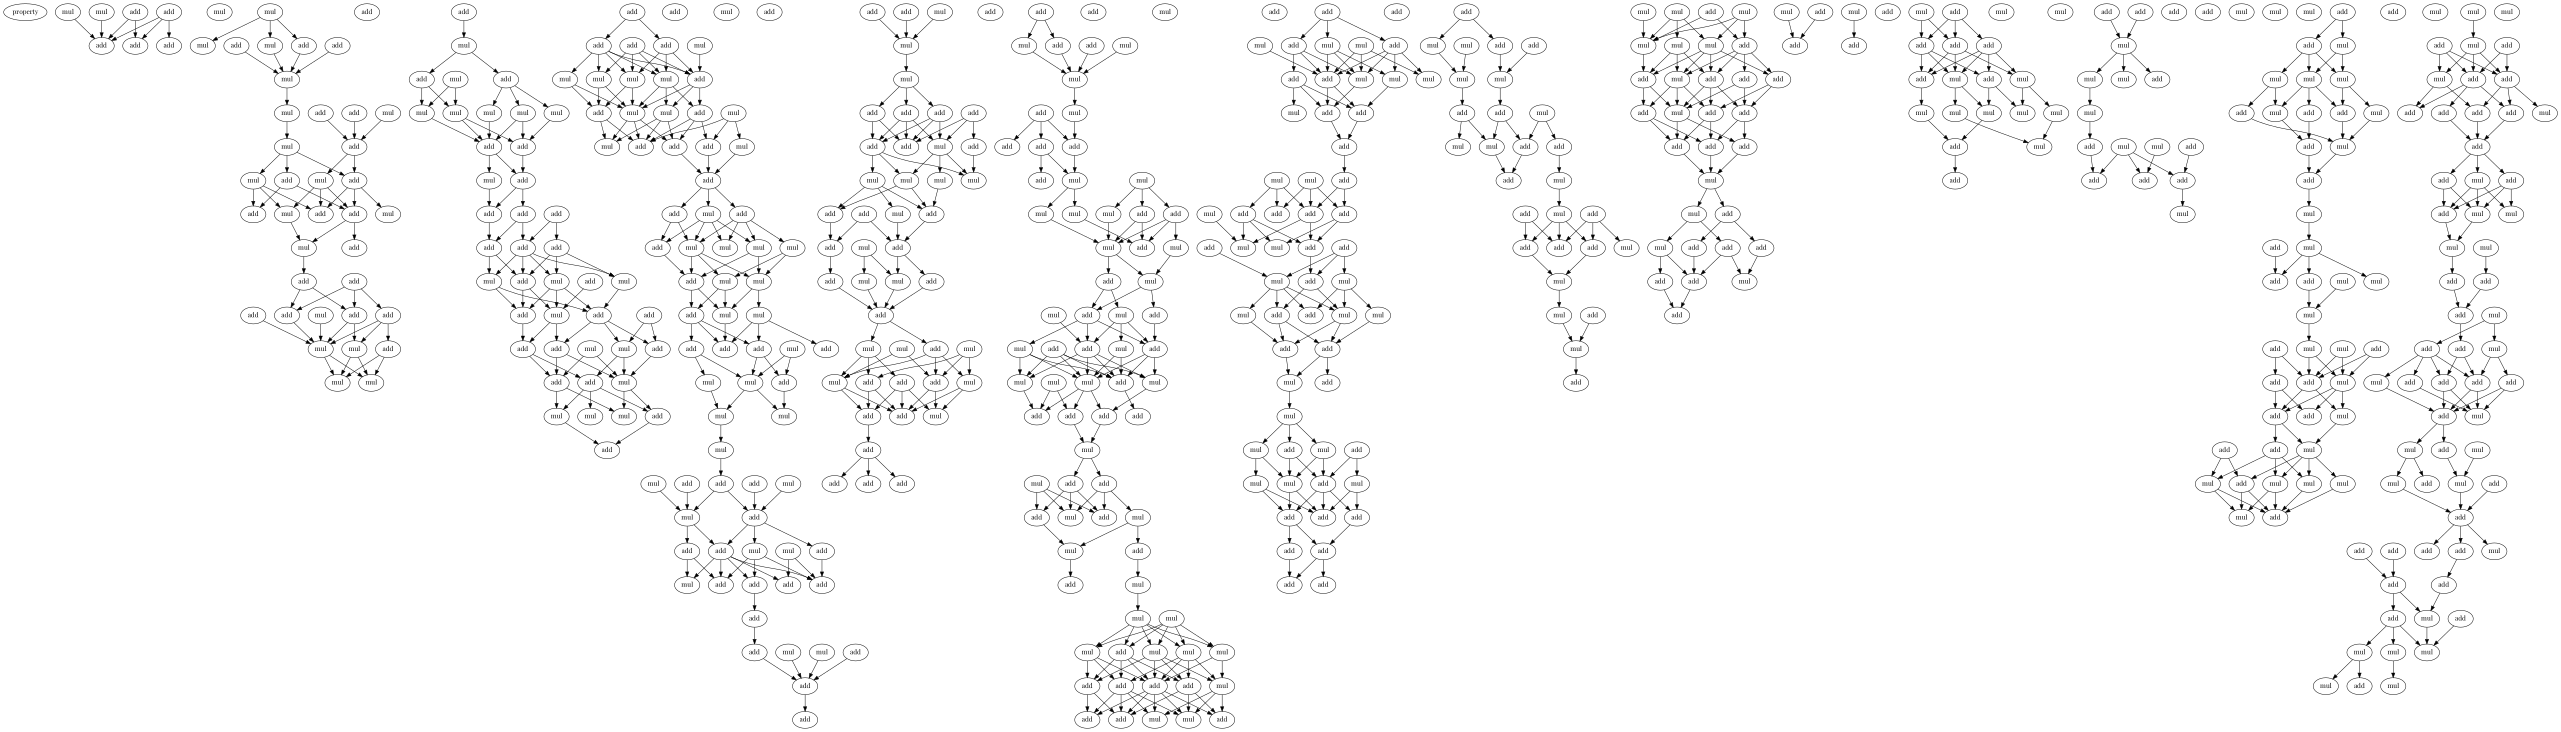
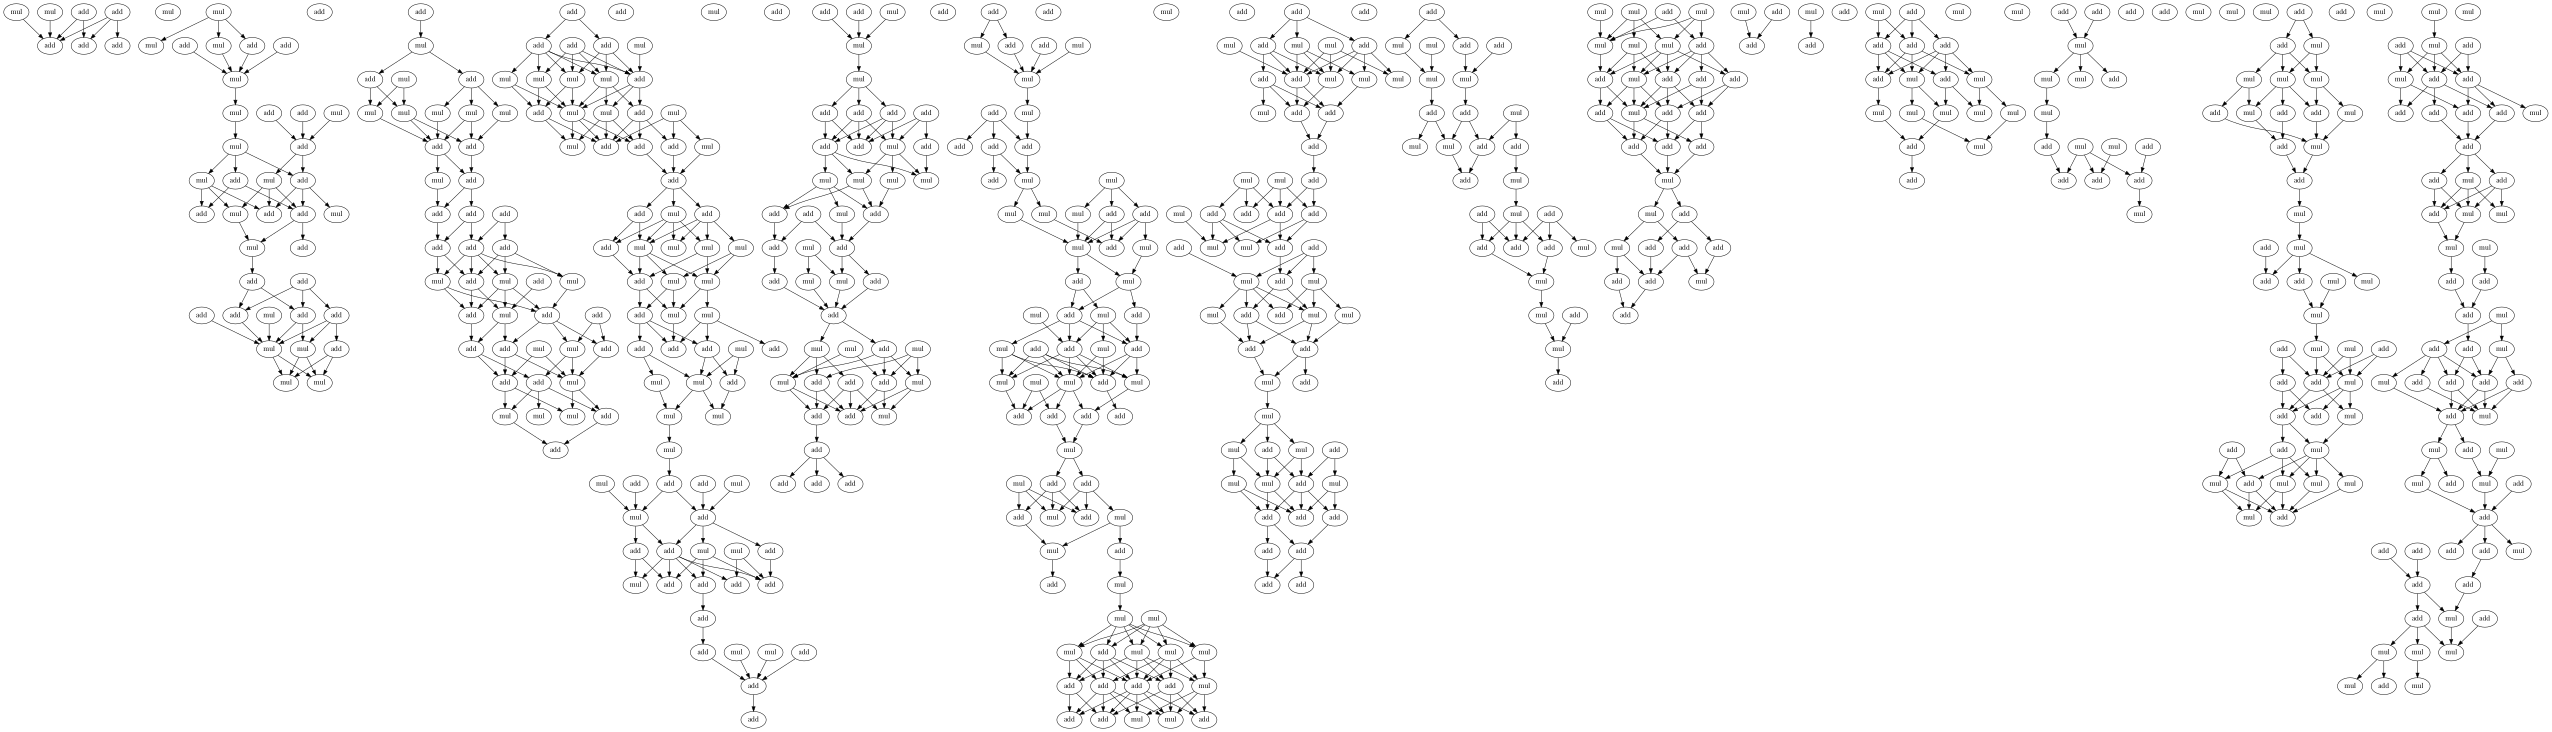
node "property": removed
